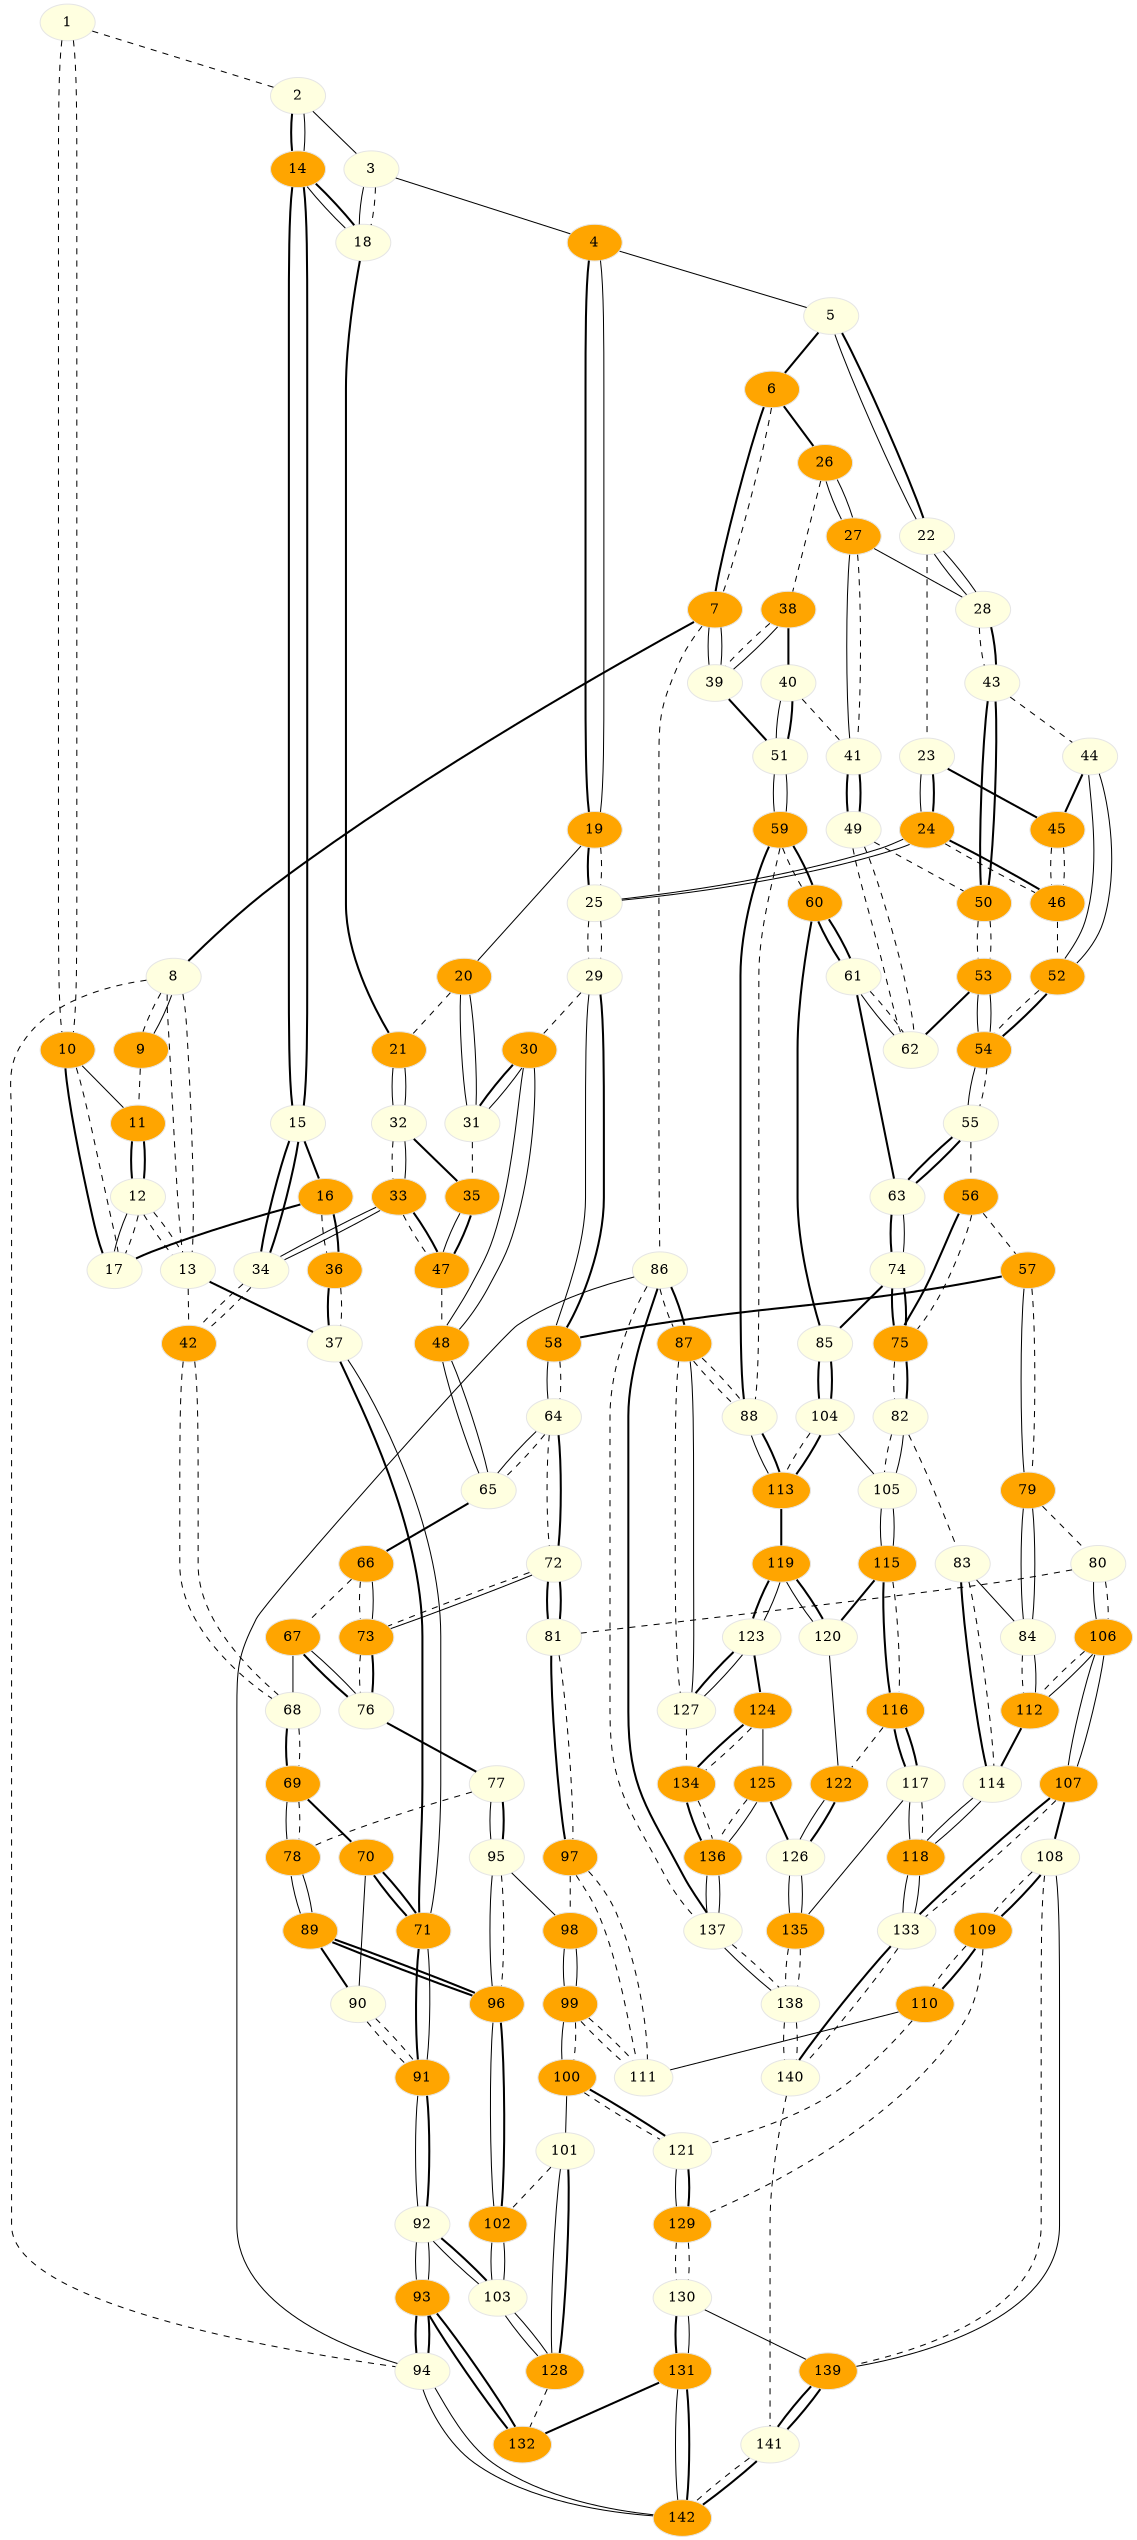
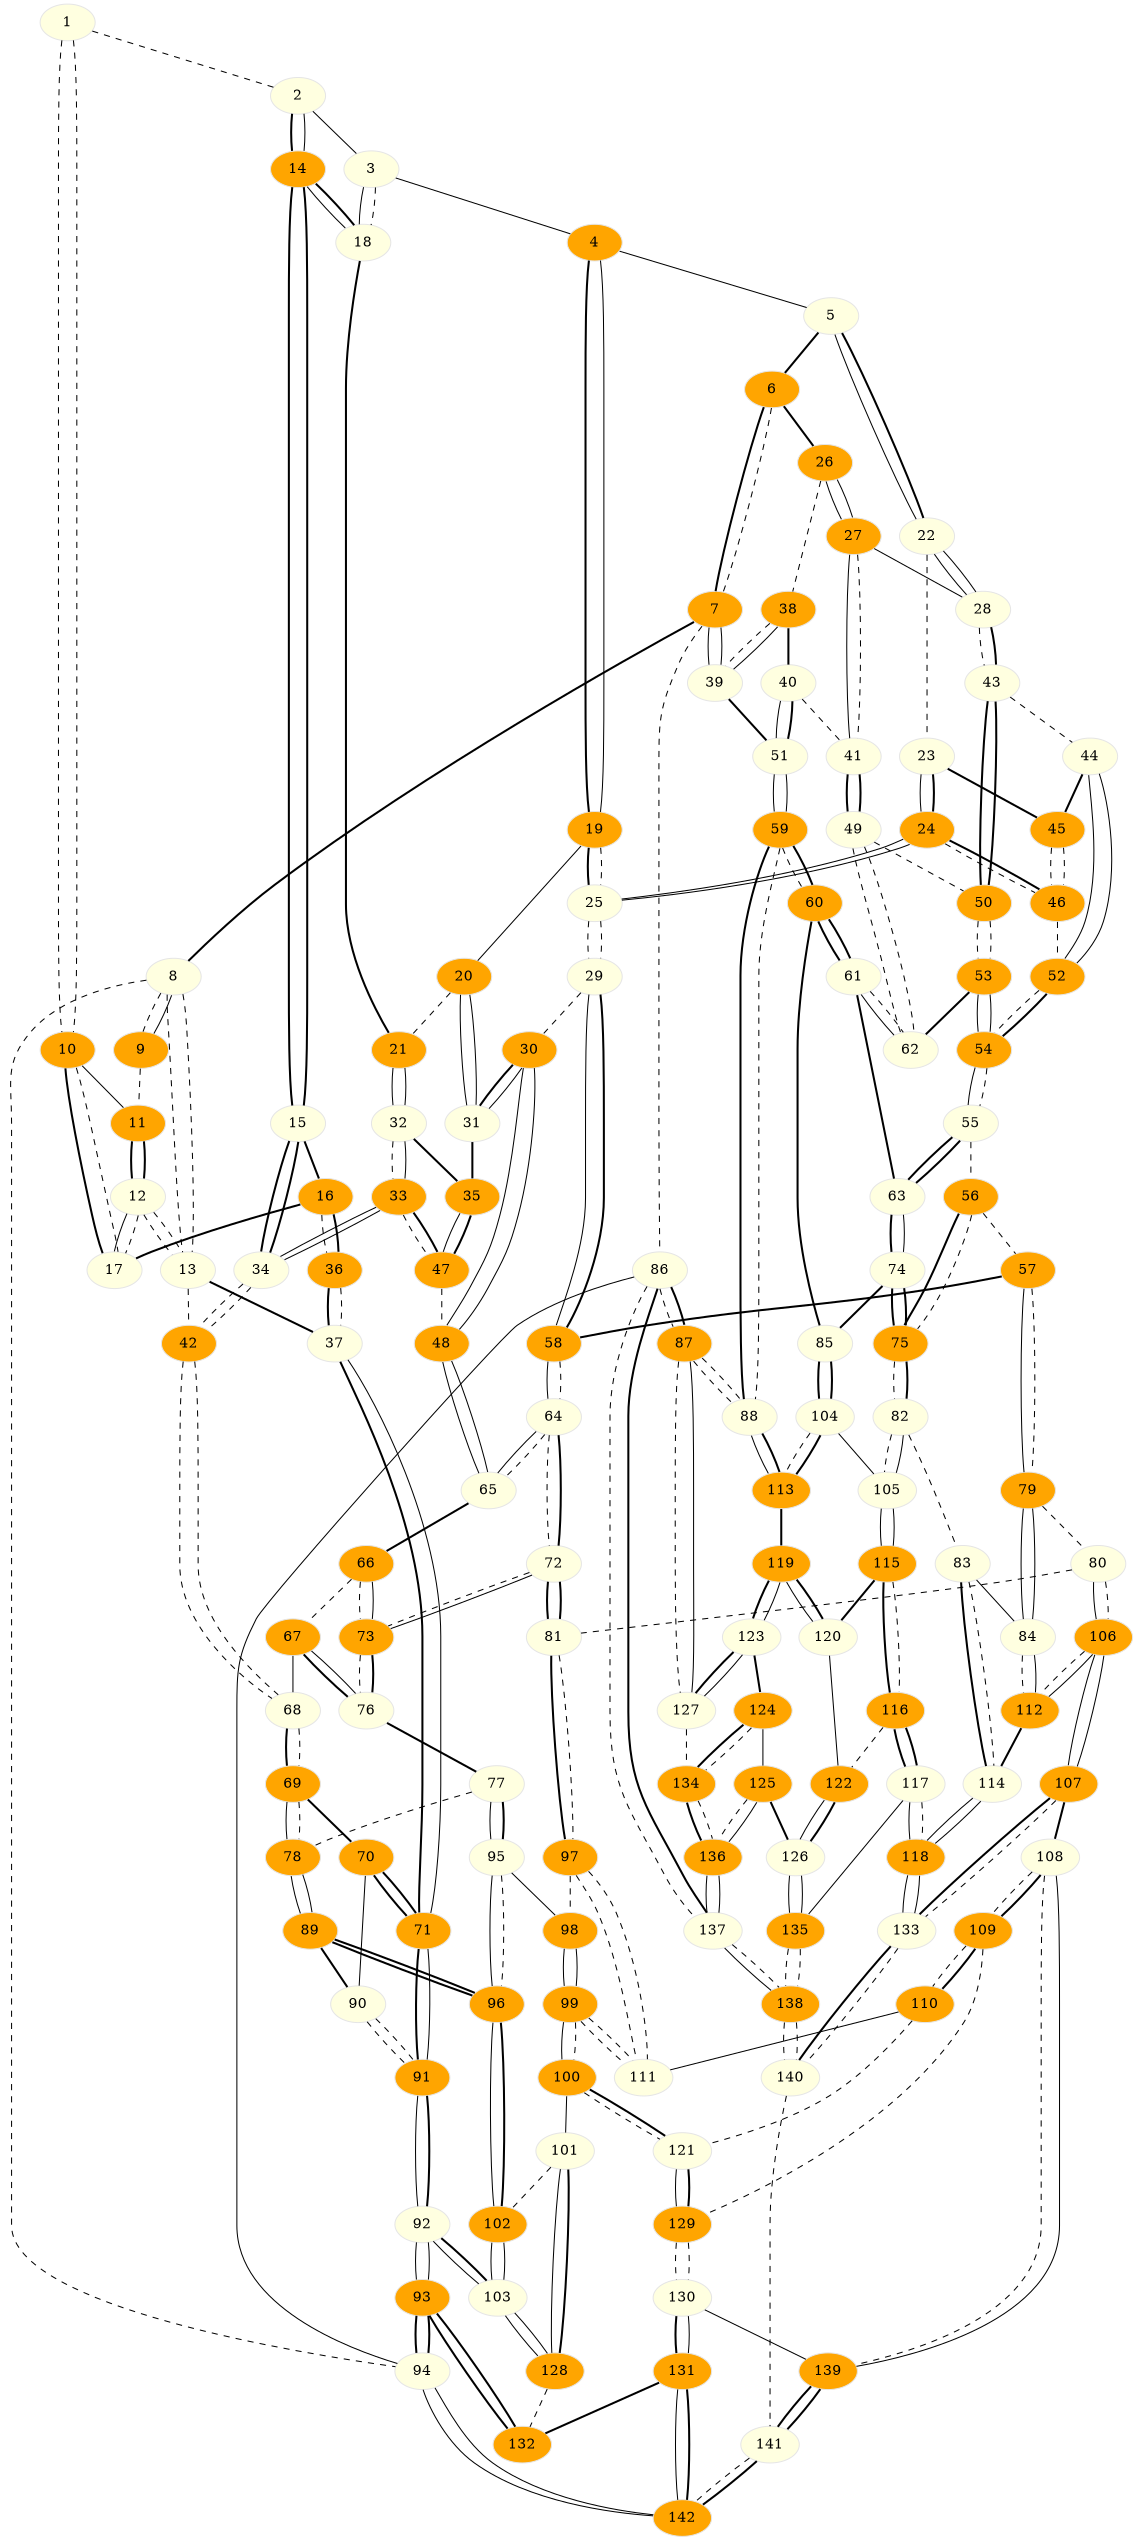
edge "31" -- "35": style dashed -> bold
node "138": fillcolor lightyellow -> orange
